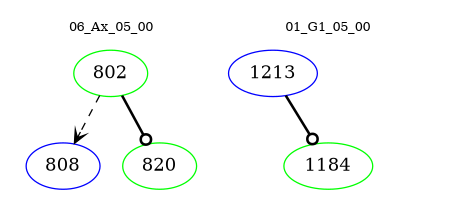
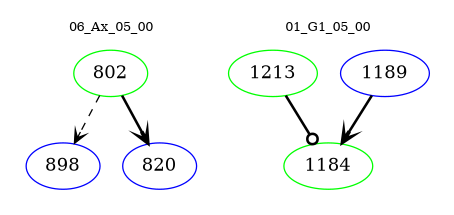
node "1213": color blue -> green
node "1189": added
edge "802" -> "820": arrowhead odot -> vee
node "808": label "808" -> "898"
node "820": color green -> blue
